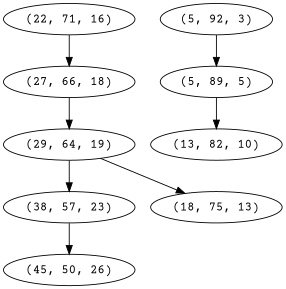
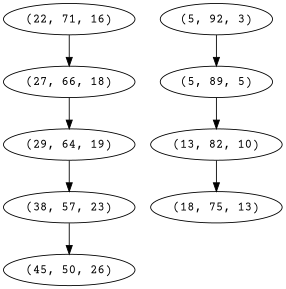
edge "(29, 64, 19)" -> "(18, 75, 13)": now "(13, 82, 10)" -> "(18, 75, 13)"
